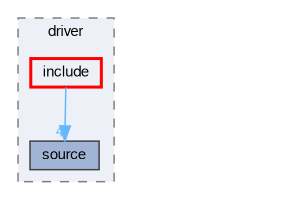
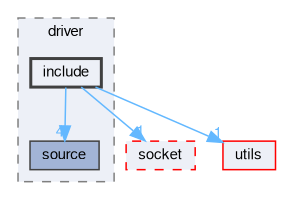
node "include": color red -> grey25
node "socket": added
node "utils": added
